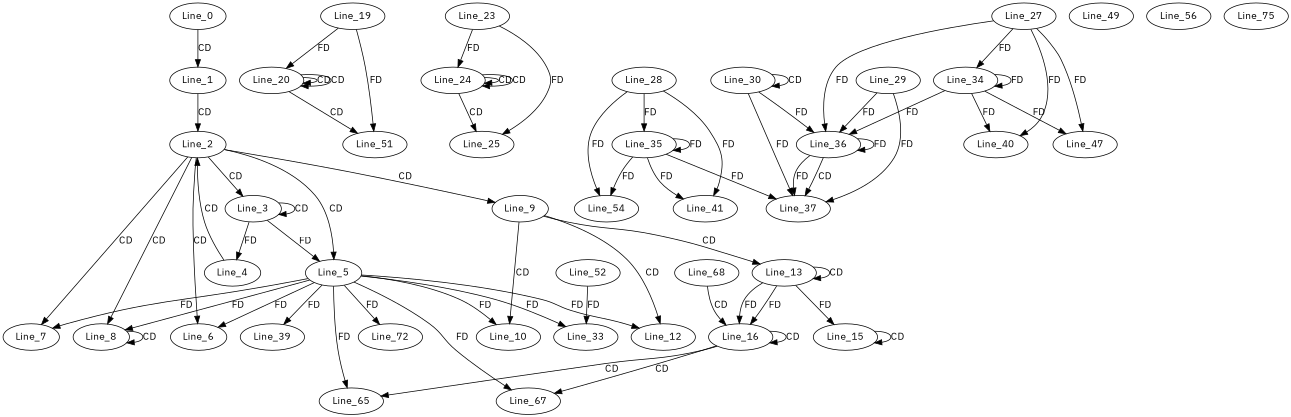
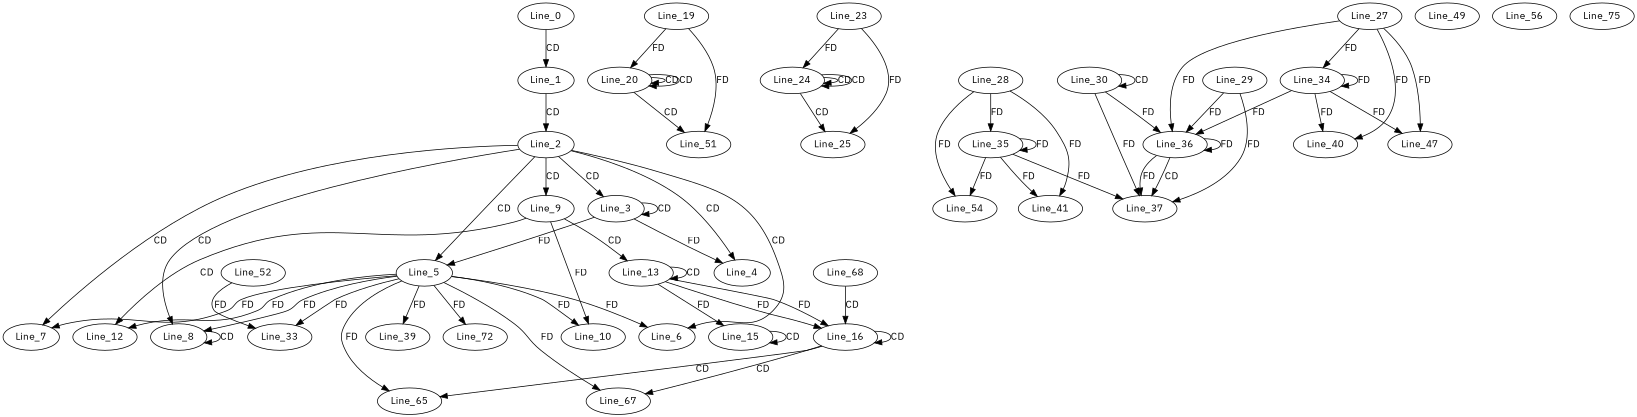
edge "Line_4" -> "Line_2": reversed
edge "Line_9" -> "Line_10": label "CD" -> "FD"
